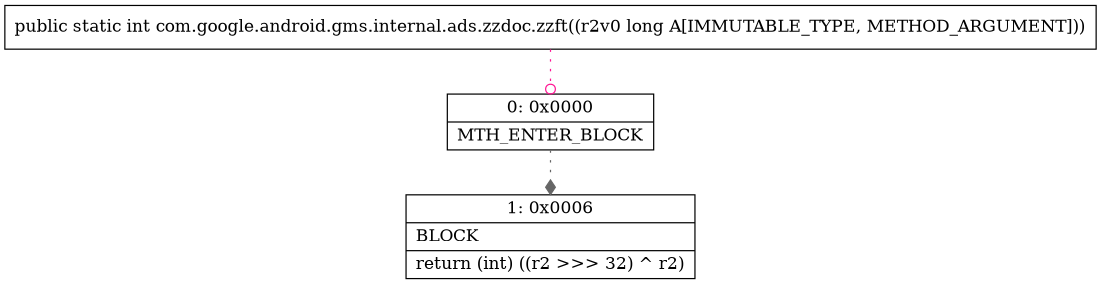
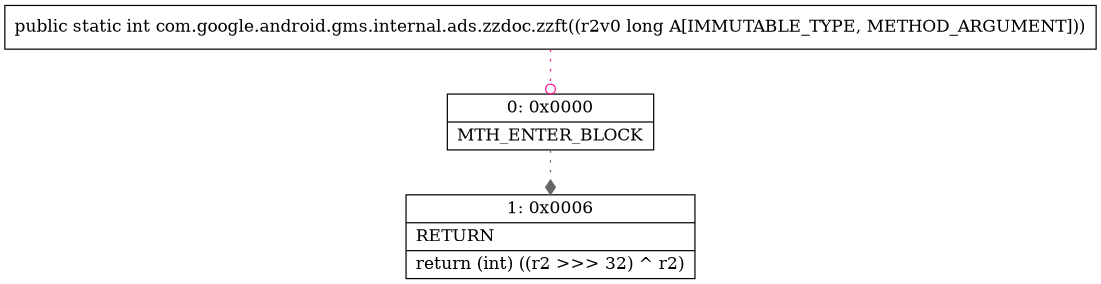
node "1: 0x0006": text "BLOCK" -> "RETURN"
